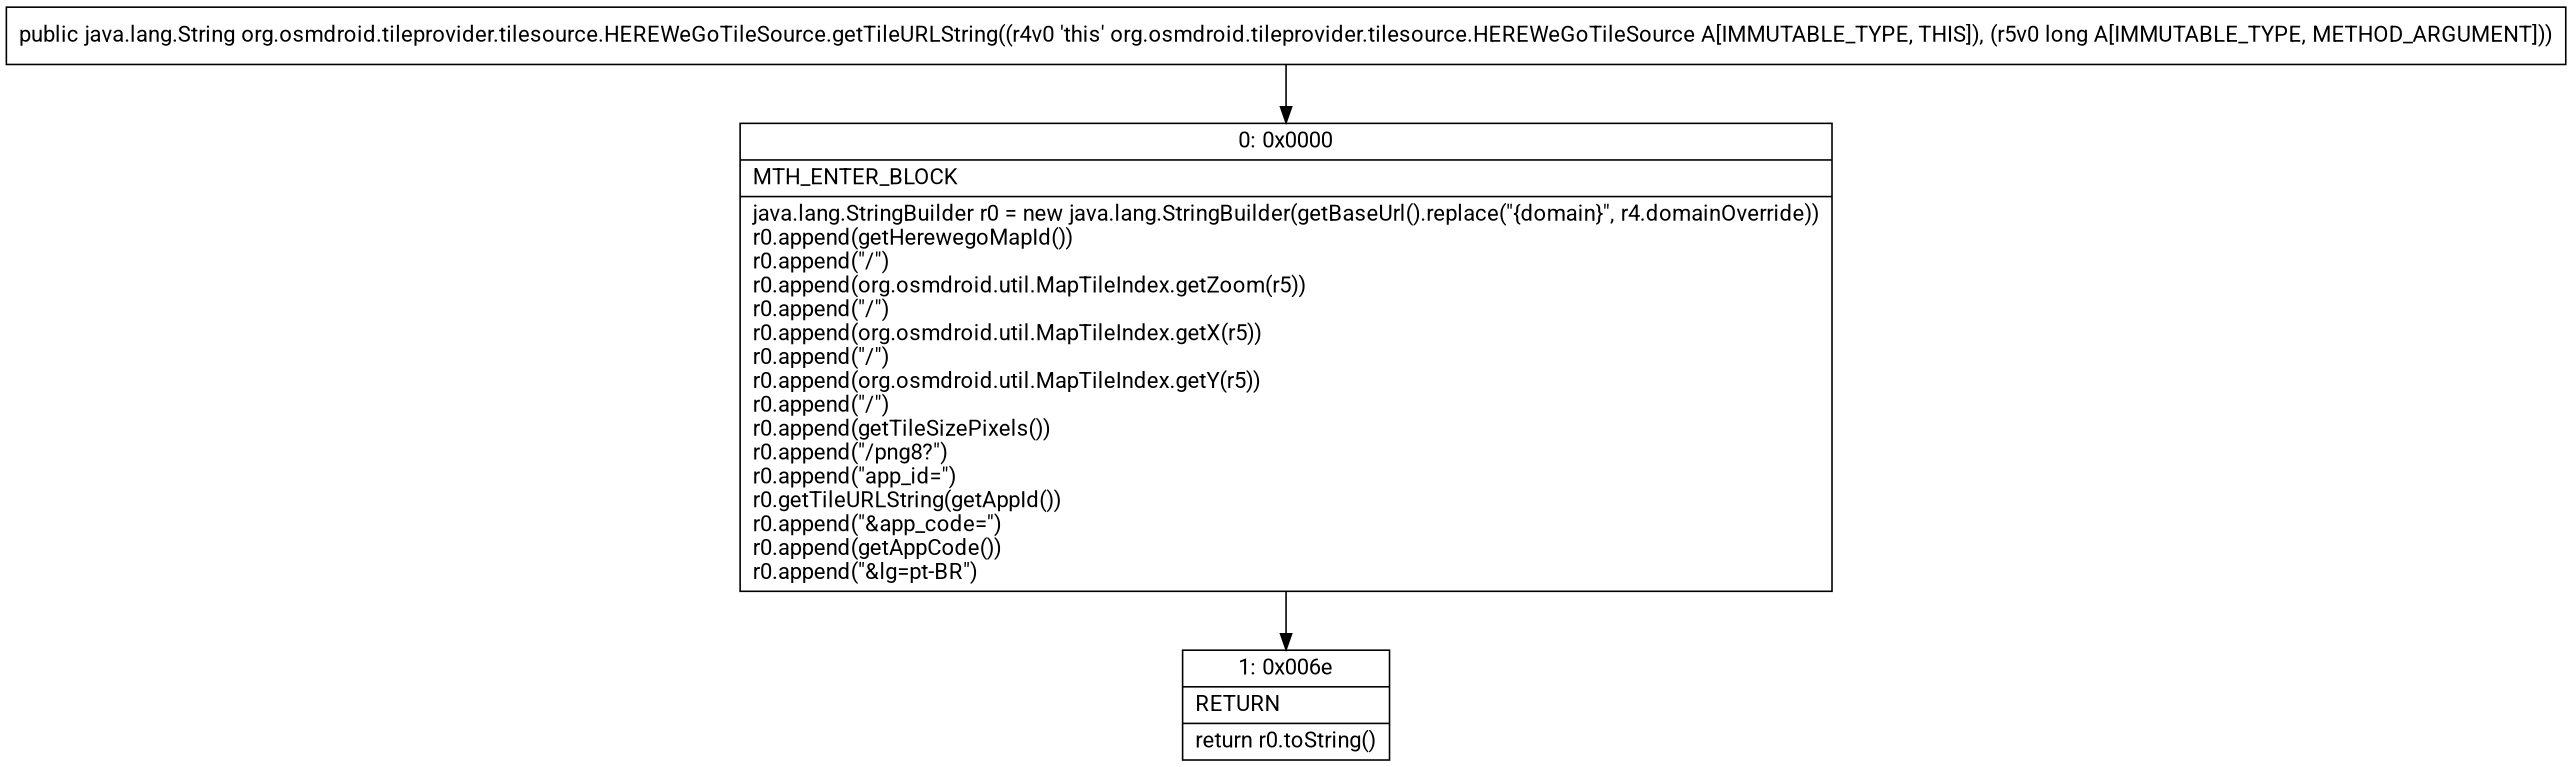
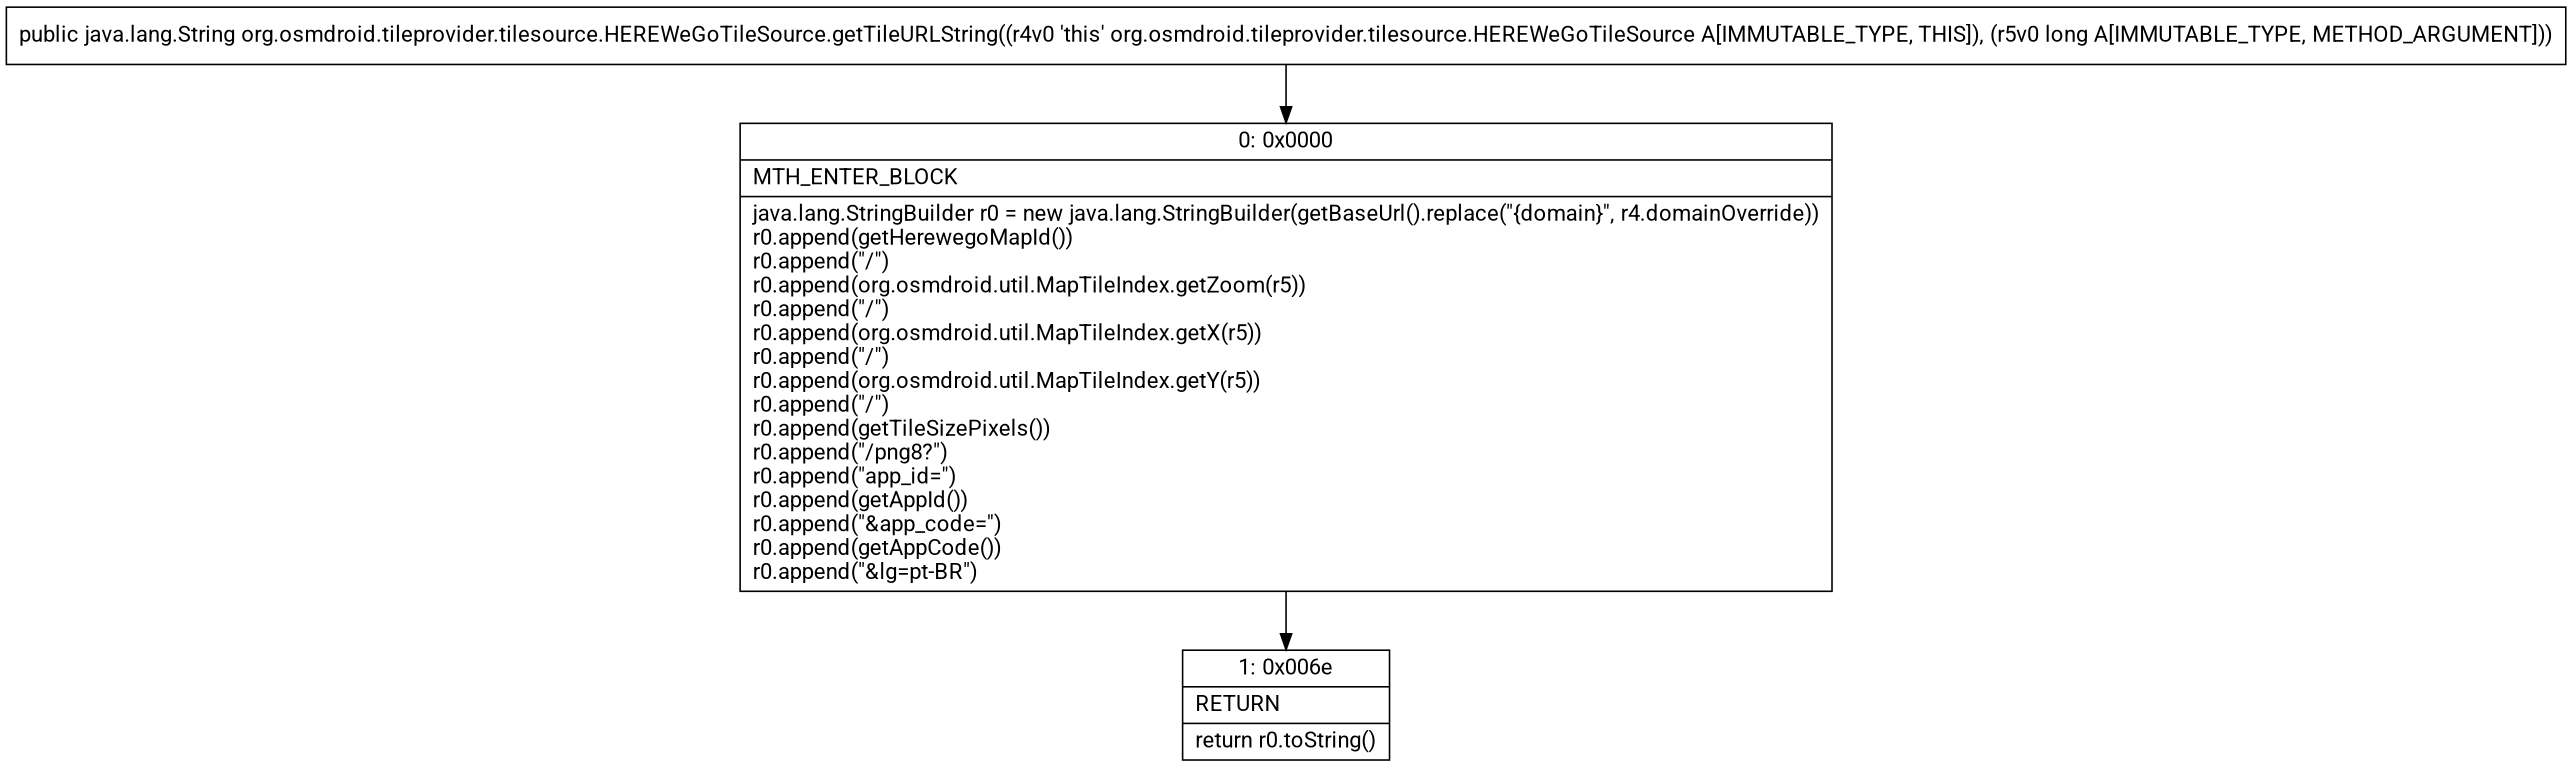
node "0: 0x0000": text "r0.getTileURLString(getAppId())" -> "r0.append(getAppId())"
